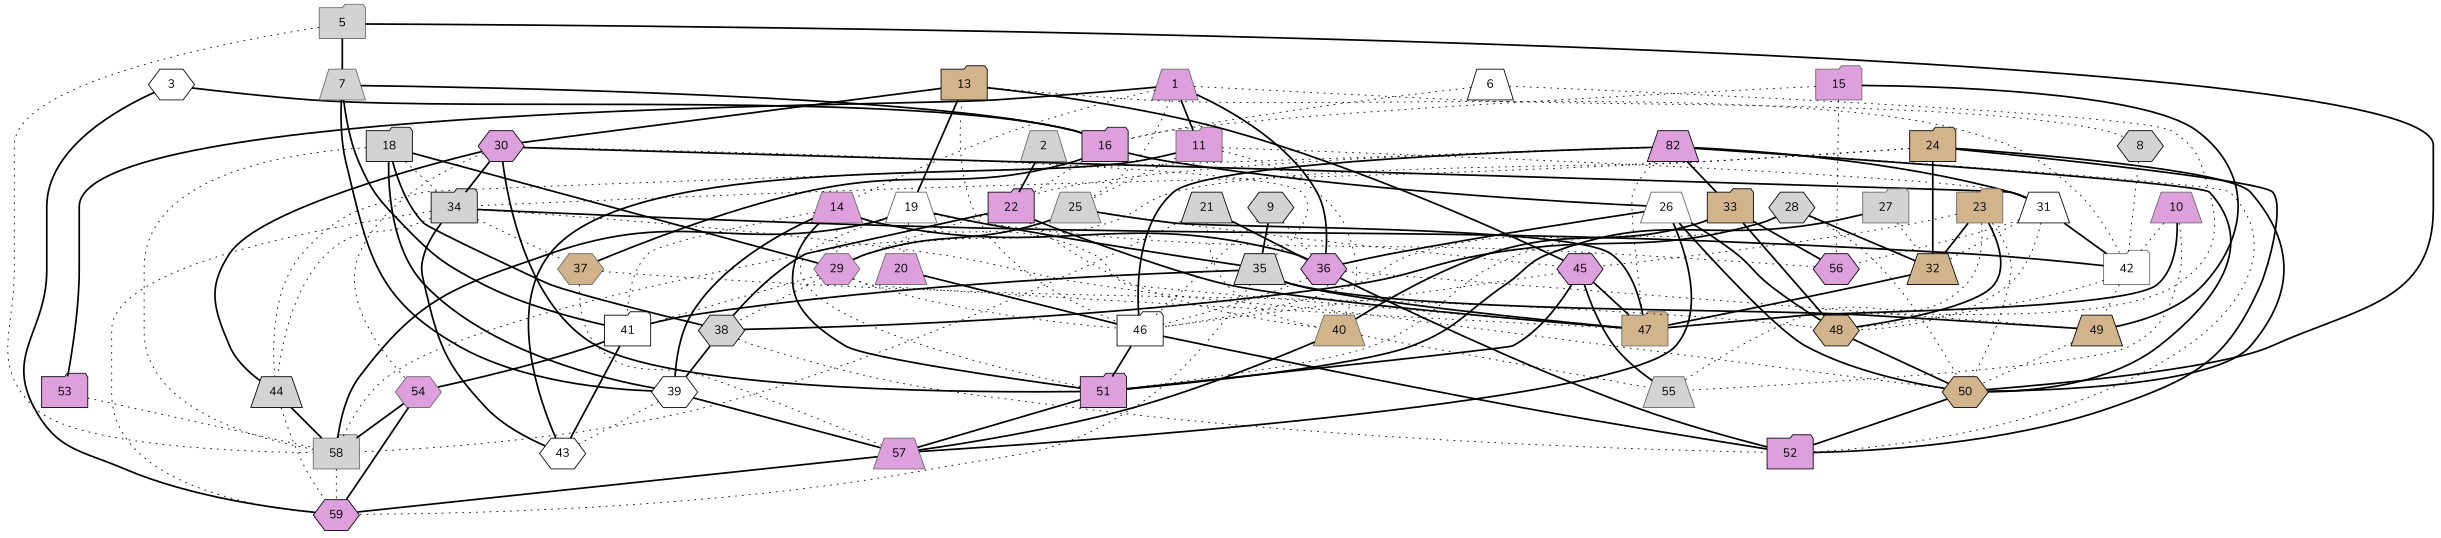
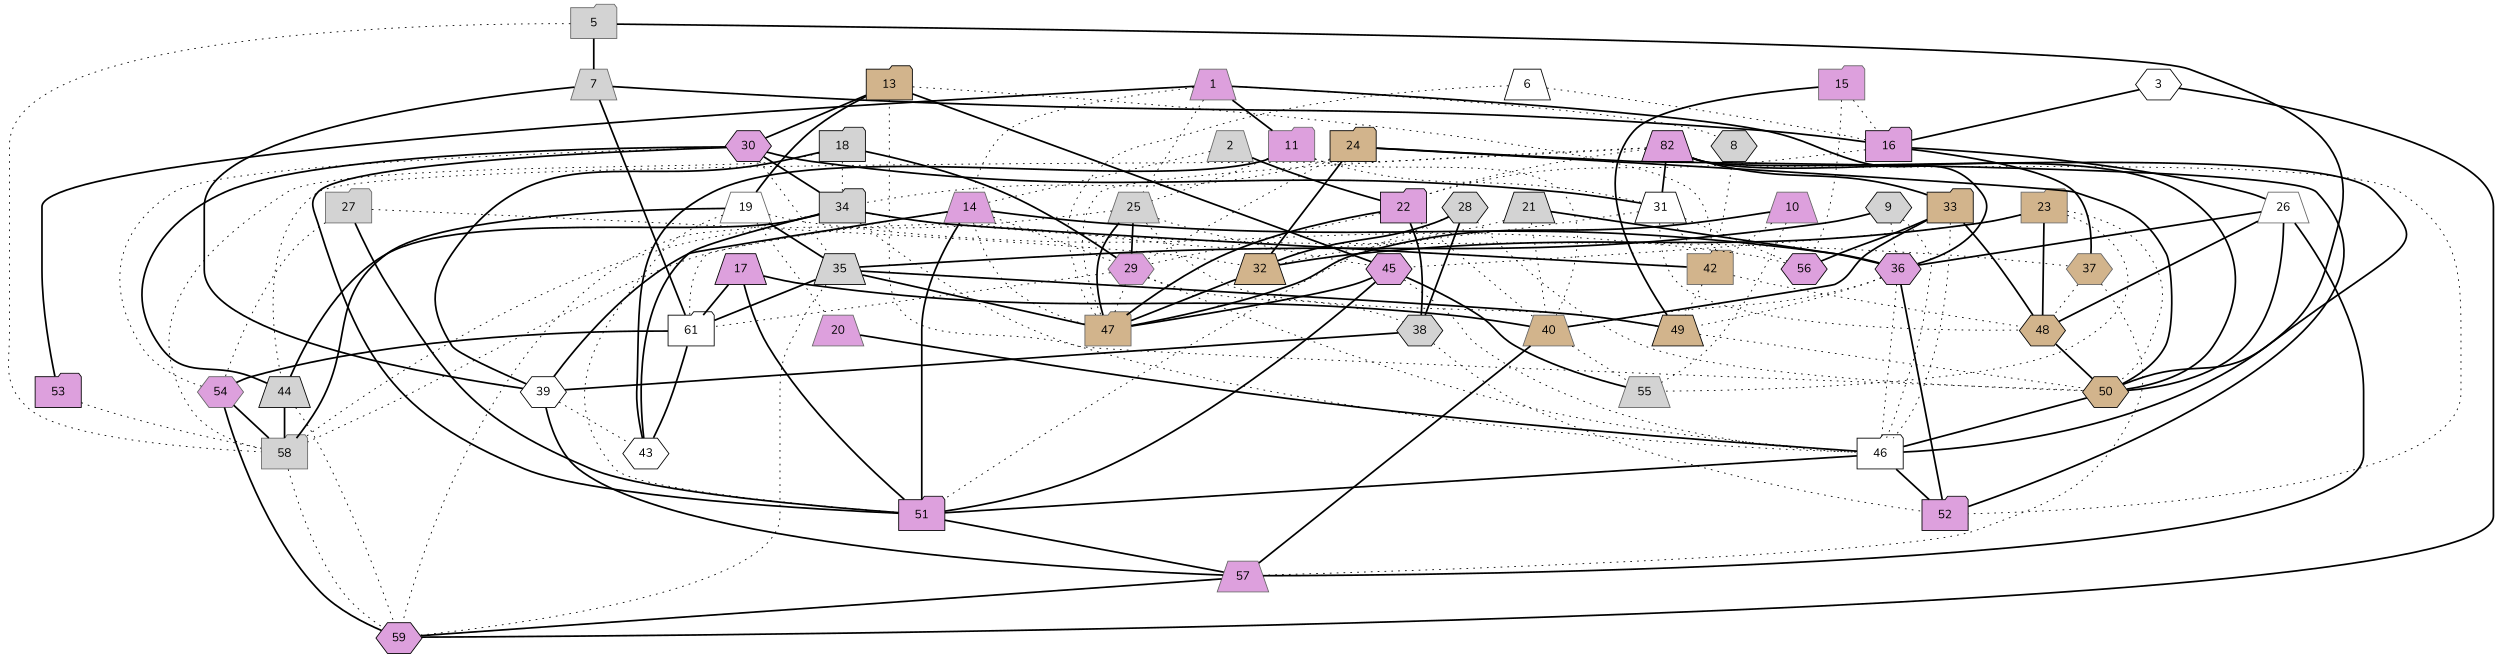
edge "2" -- "14": added
edge "31" -- "42": style bold -> dotted
edge "34" -- "44": style dotted -> bold
node "17": added
node "42": fillcolor white -> tan
edge "18" -- "38": removed
edge "27" -- "54": added
edge "25" -- "49": added
node "41": label "41" -> "61"
edge "50" -- "52": now "50" -- "46"
